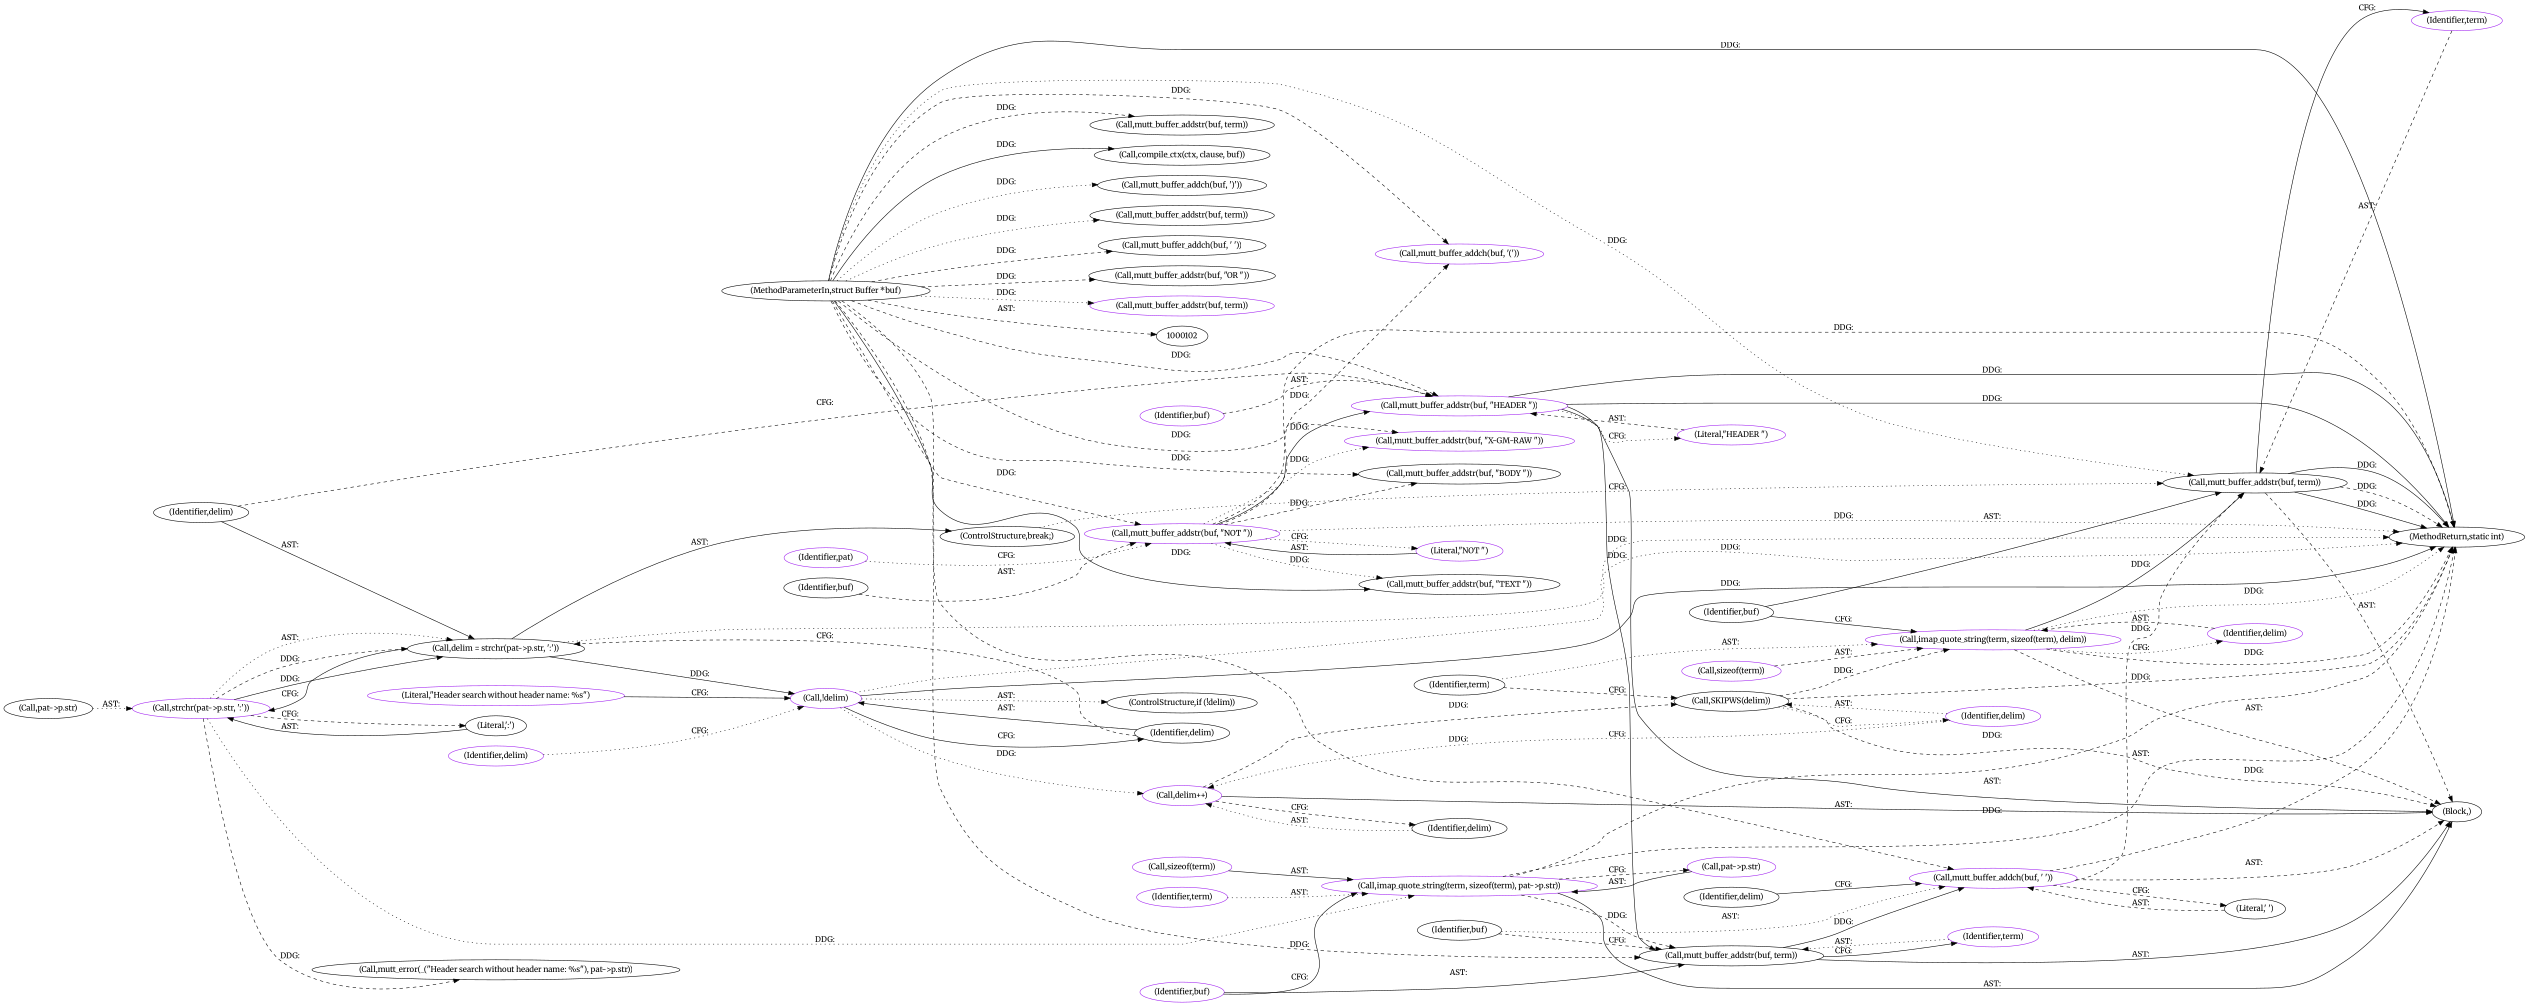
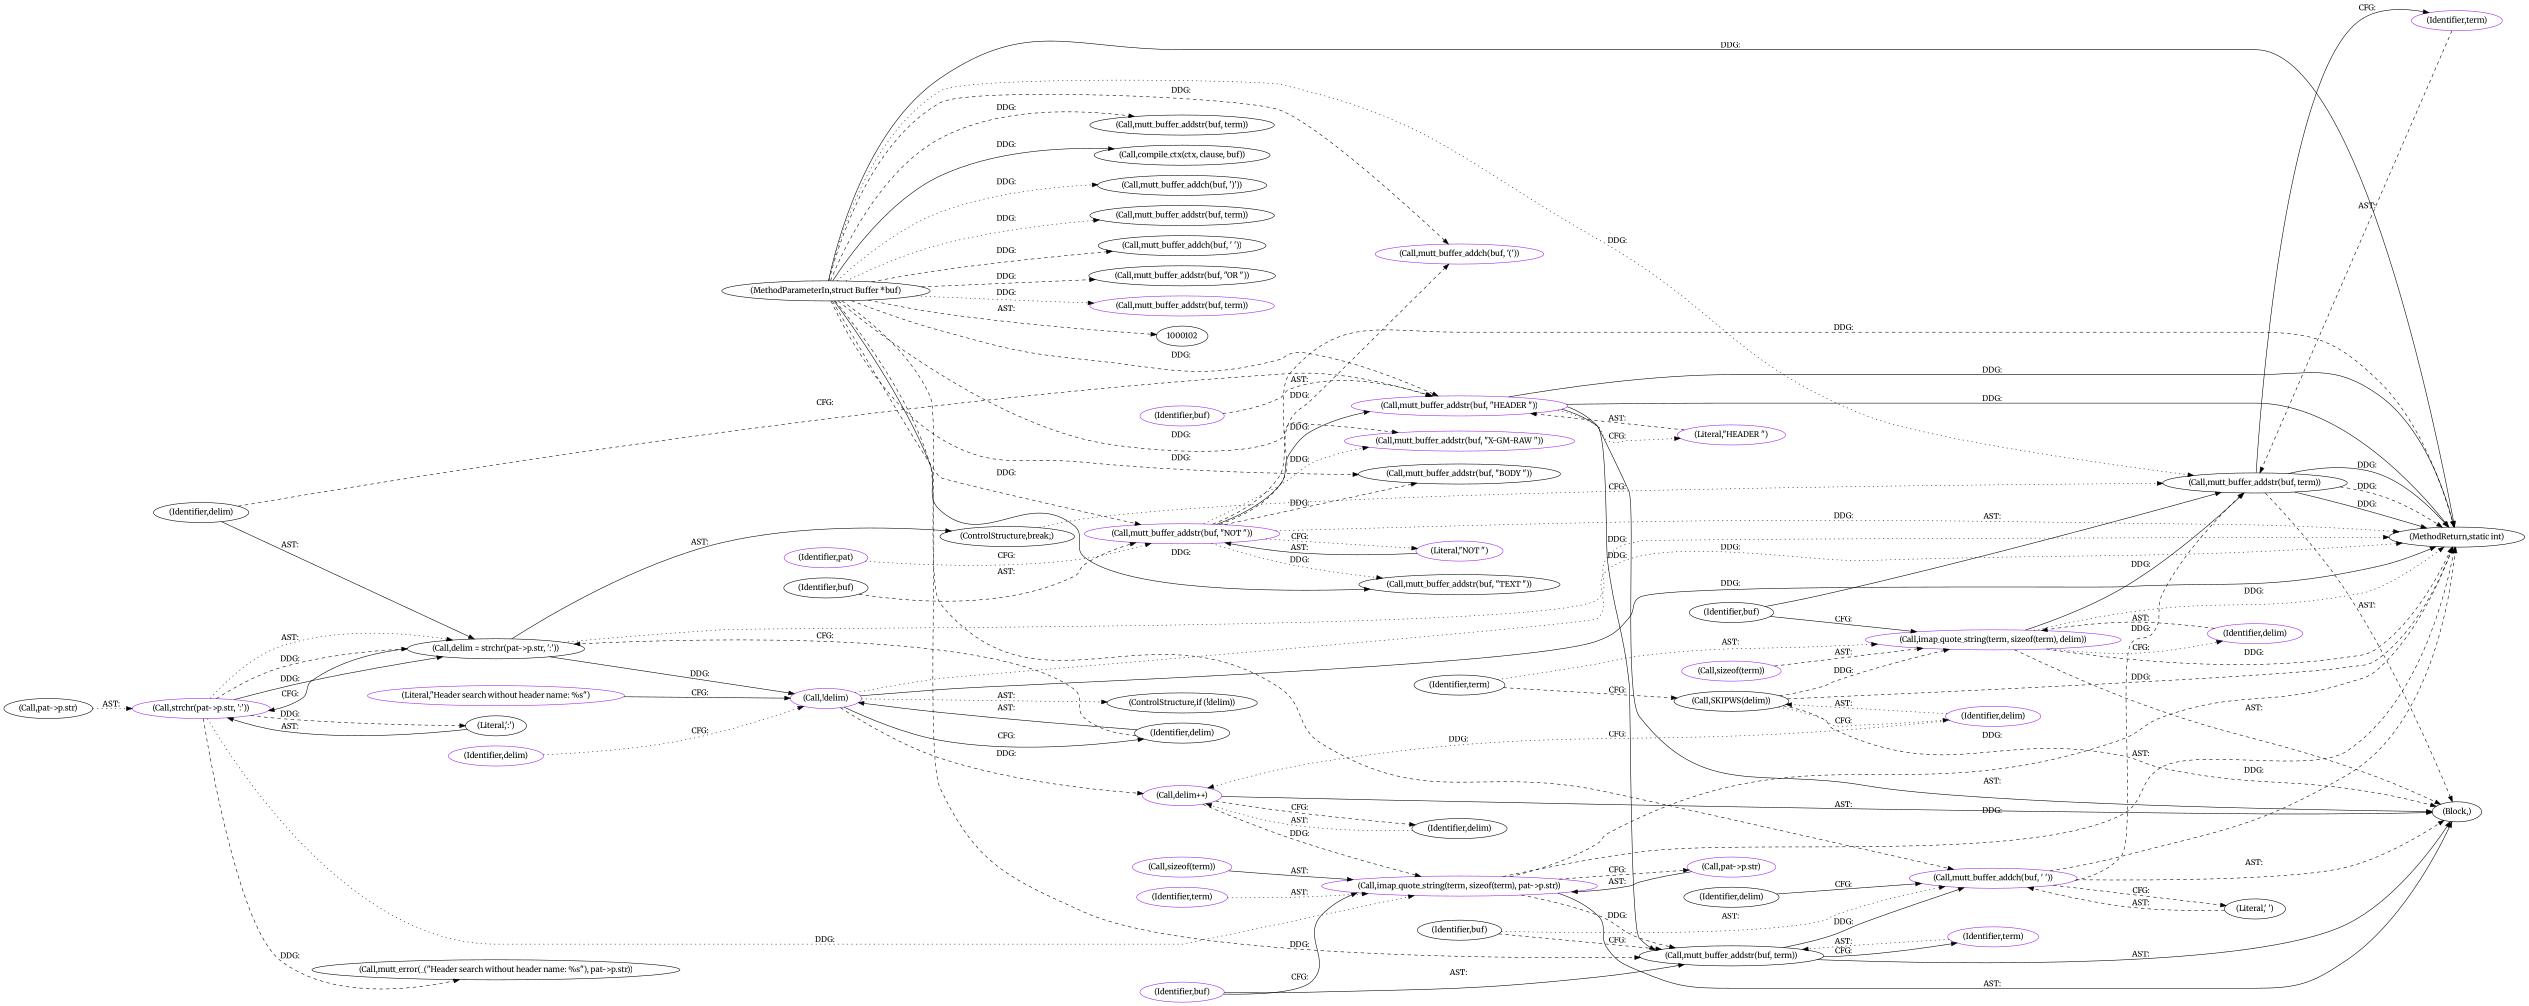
edge "(Call,strchr(pat->p.str, ':'))" -> "(Literal,':')": label "CFG: " -> "DDG: "
edge "(Call,delim++)" -> "(Call,SKIPWS(delim))": now "(Call,delim++)" -> "(Call,imap_quote_string(term, sizeof(term), pat->p.str))"
edge "(Call,!delim)" -> "(Call,delim++)": style dotted -> dashed
